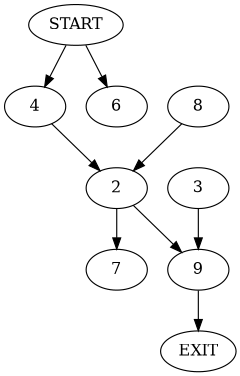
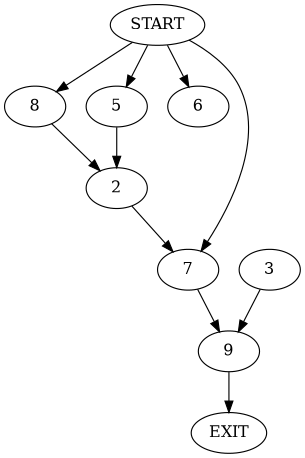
edge "START" -> "8": added
node "4": label "4" -> "5"
edge "START" -> "7": added
edge "2" -> "9": now "7" -> "9"
